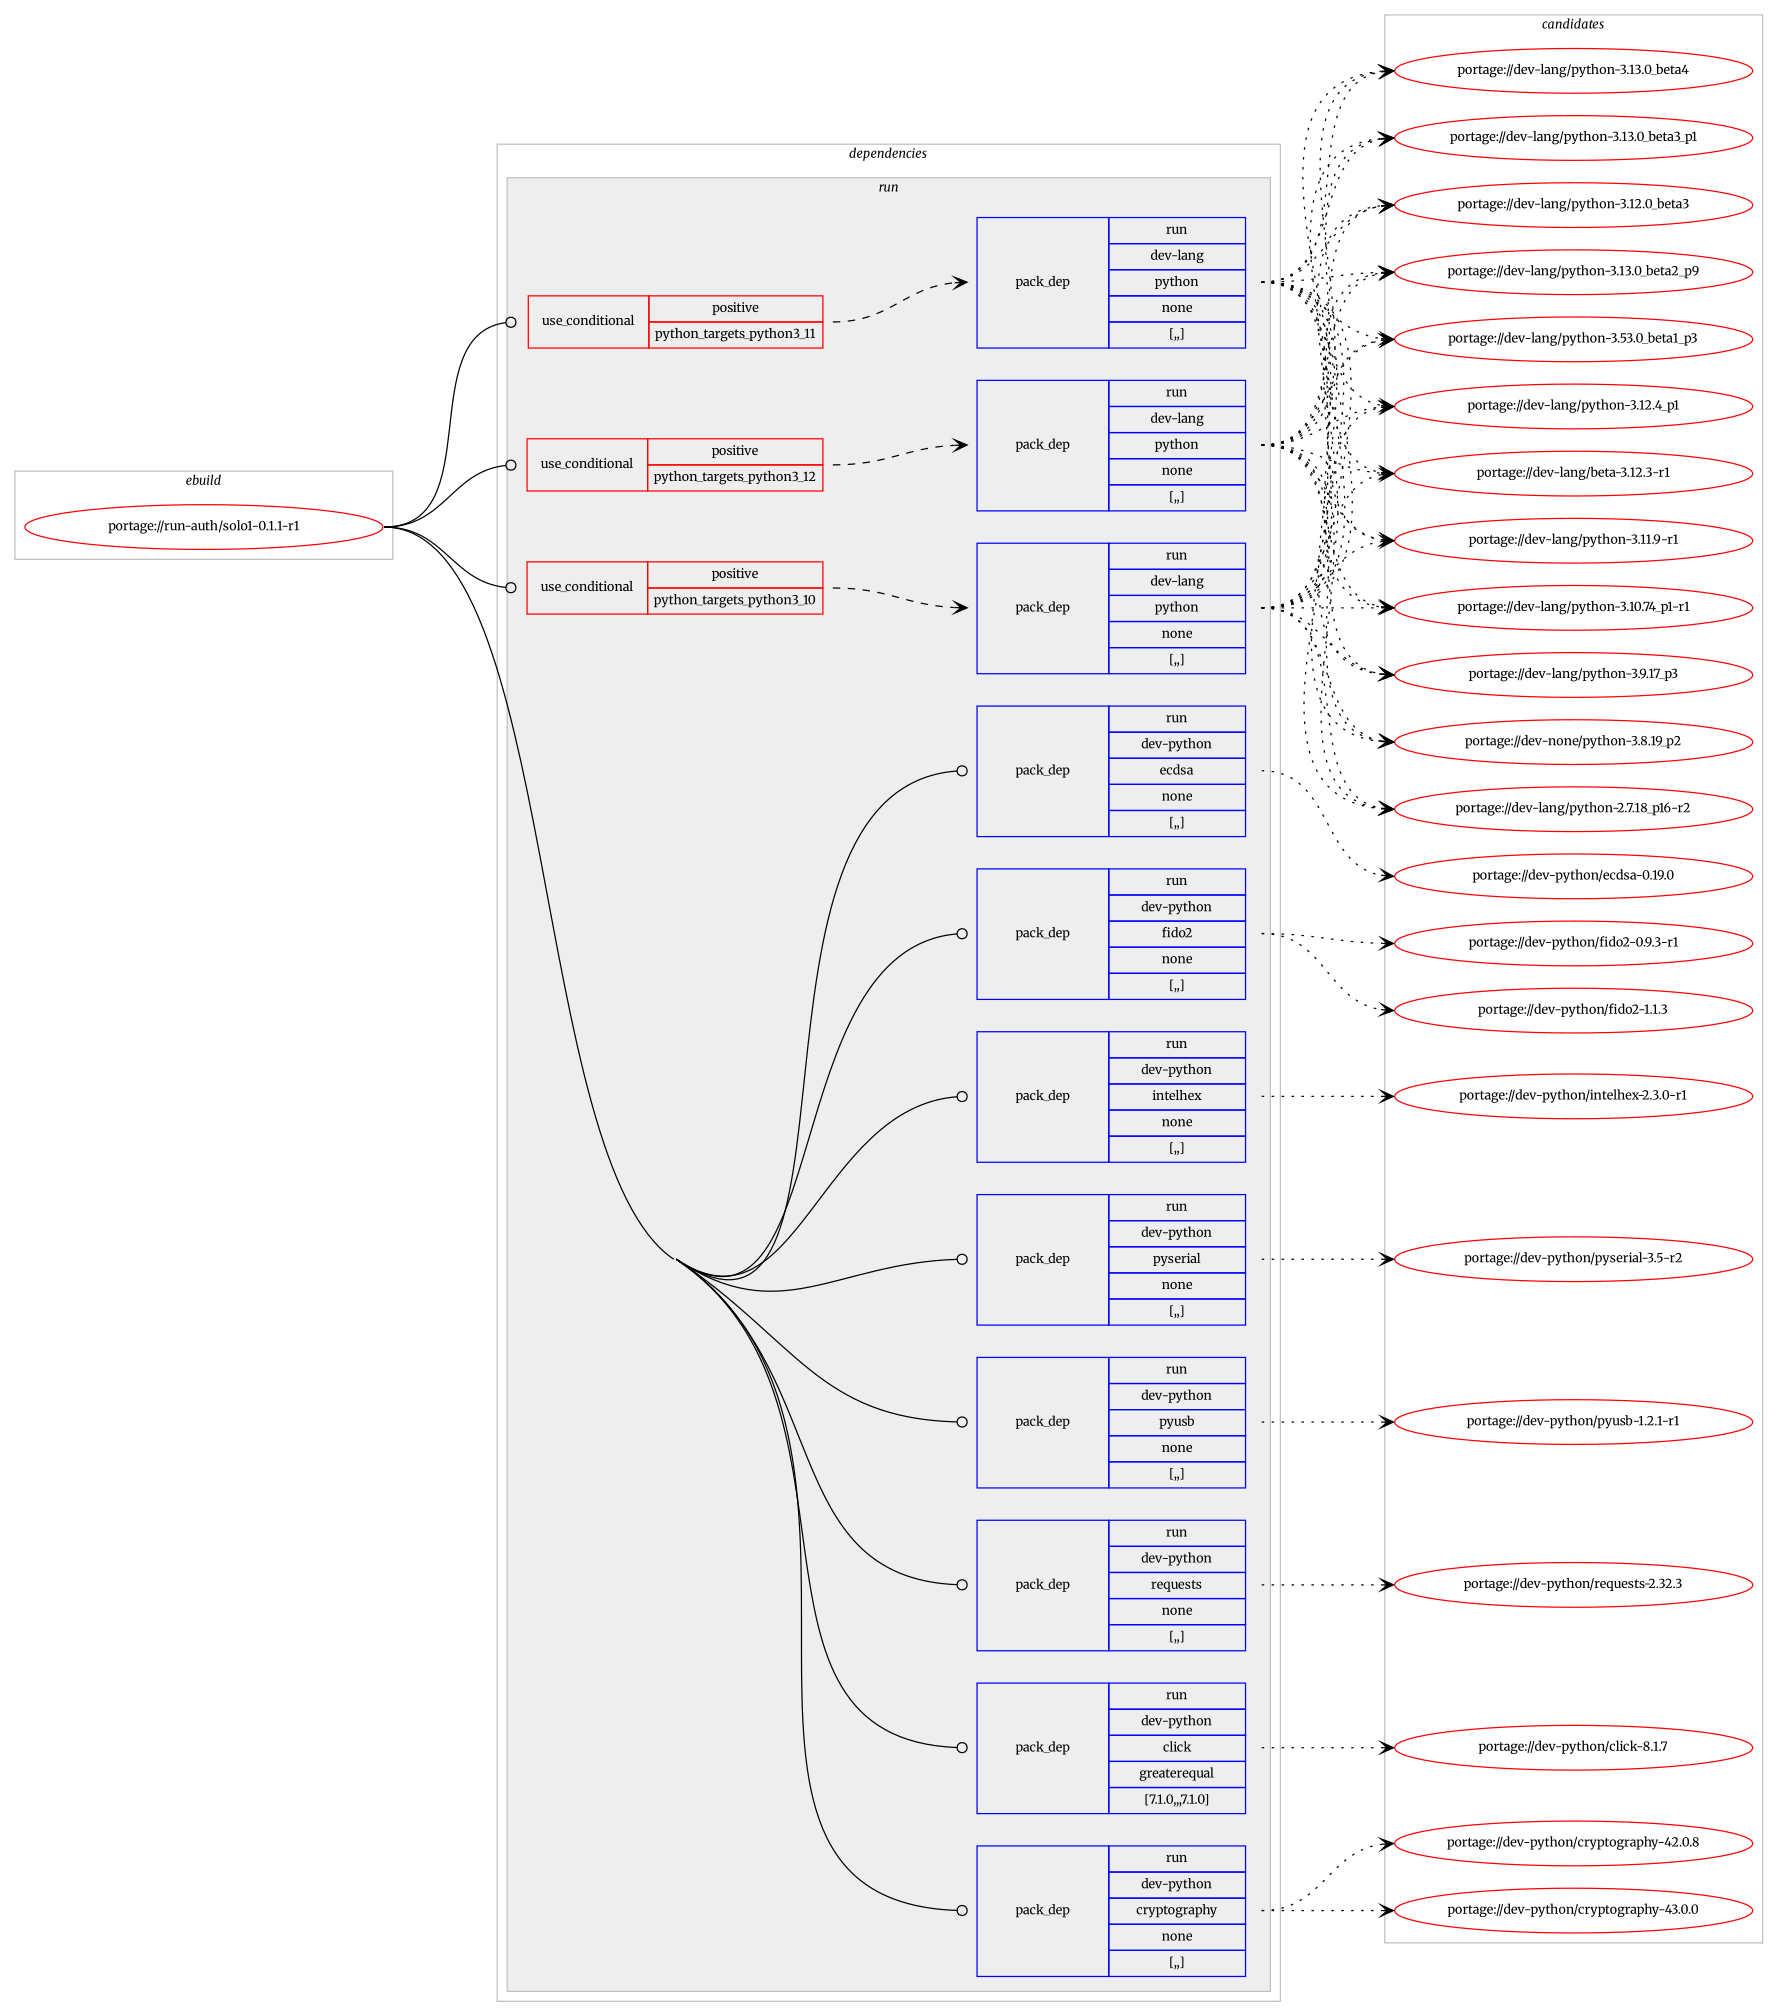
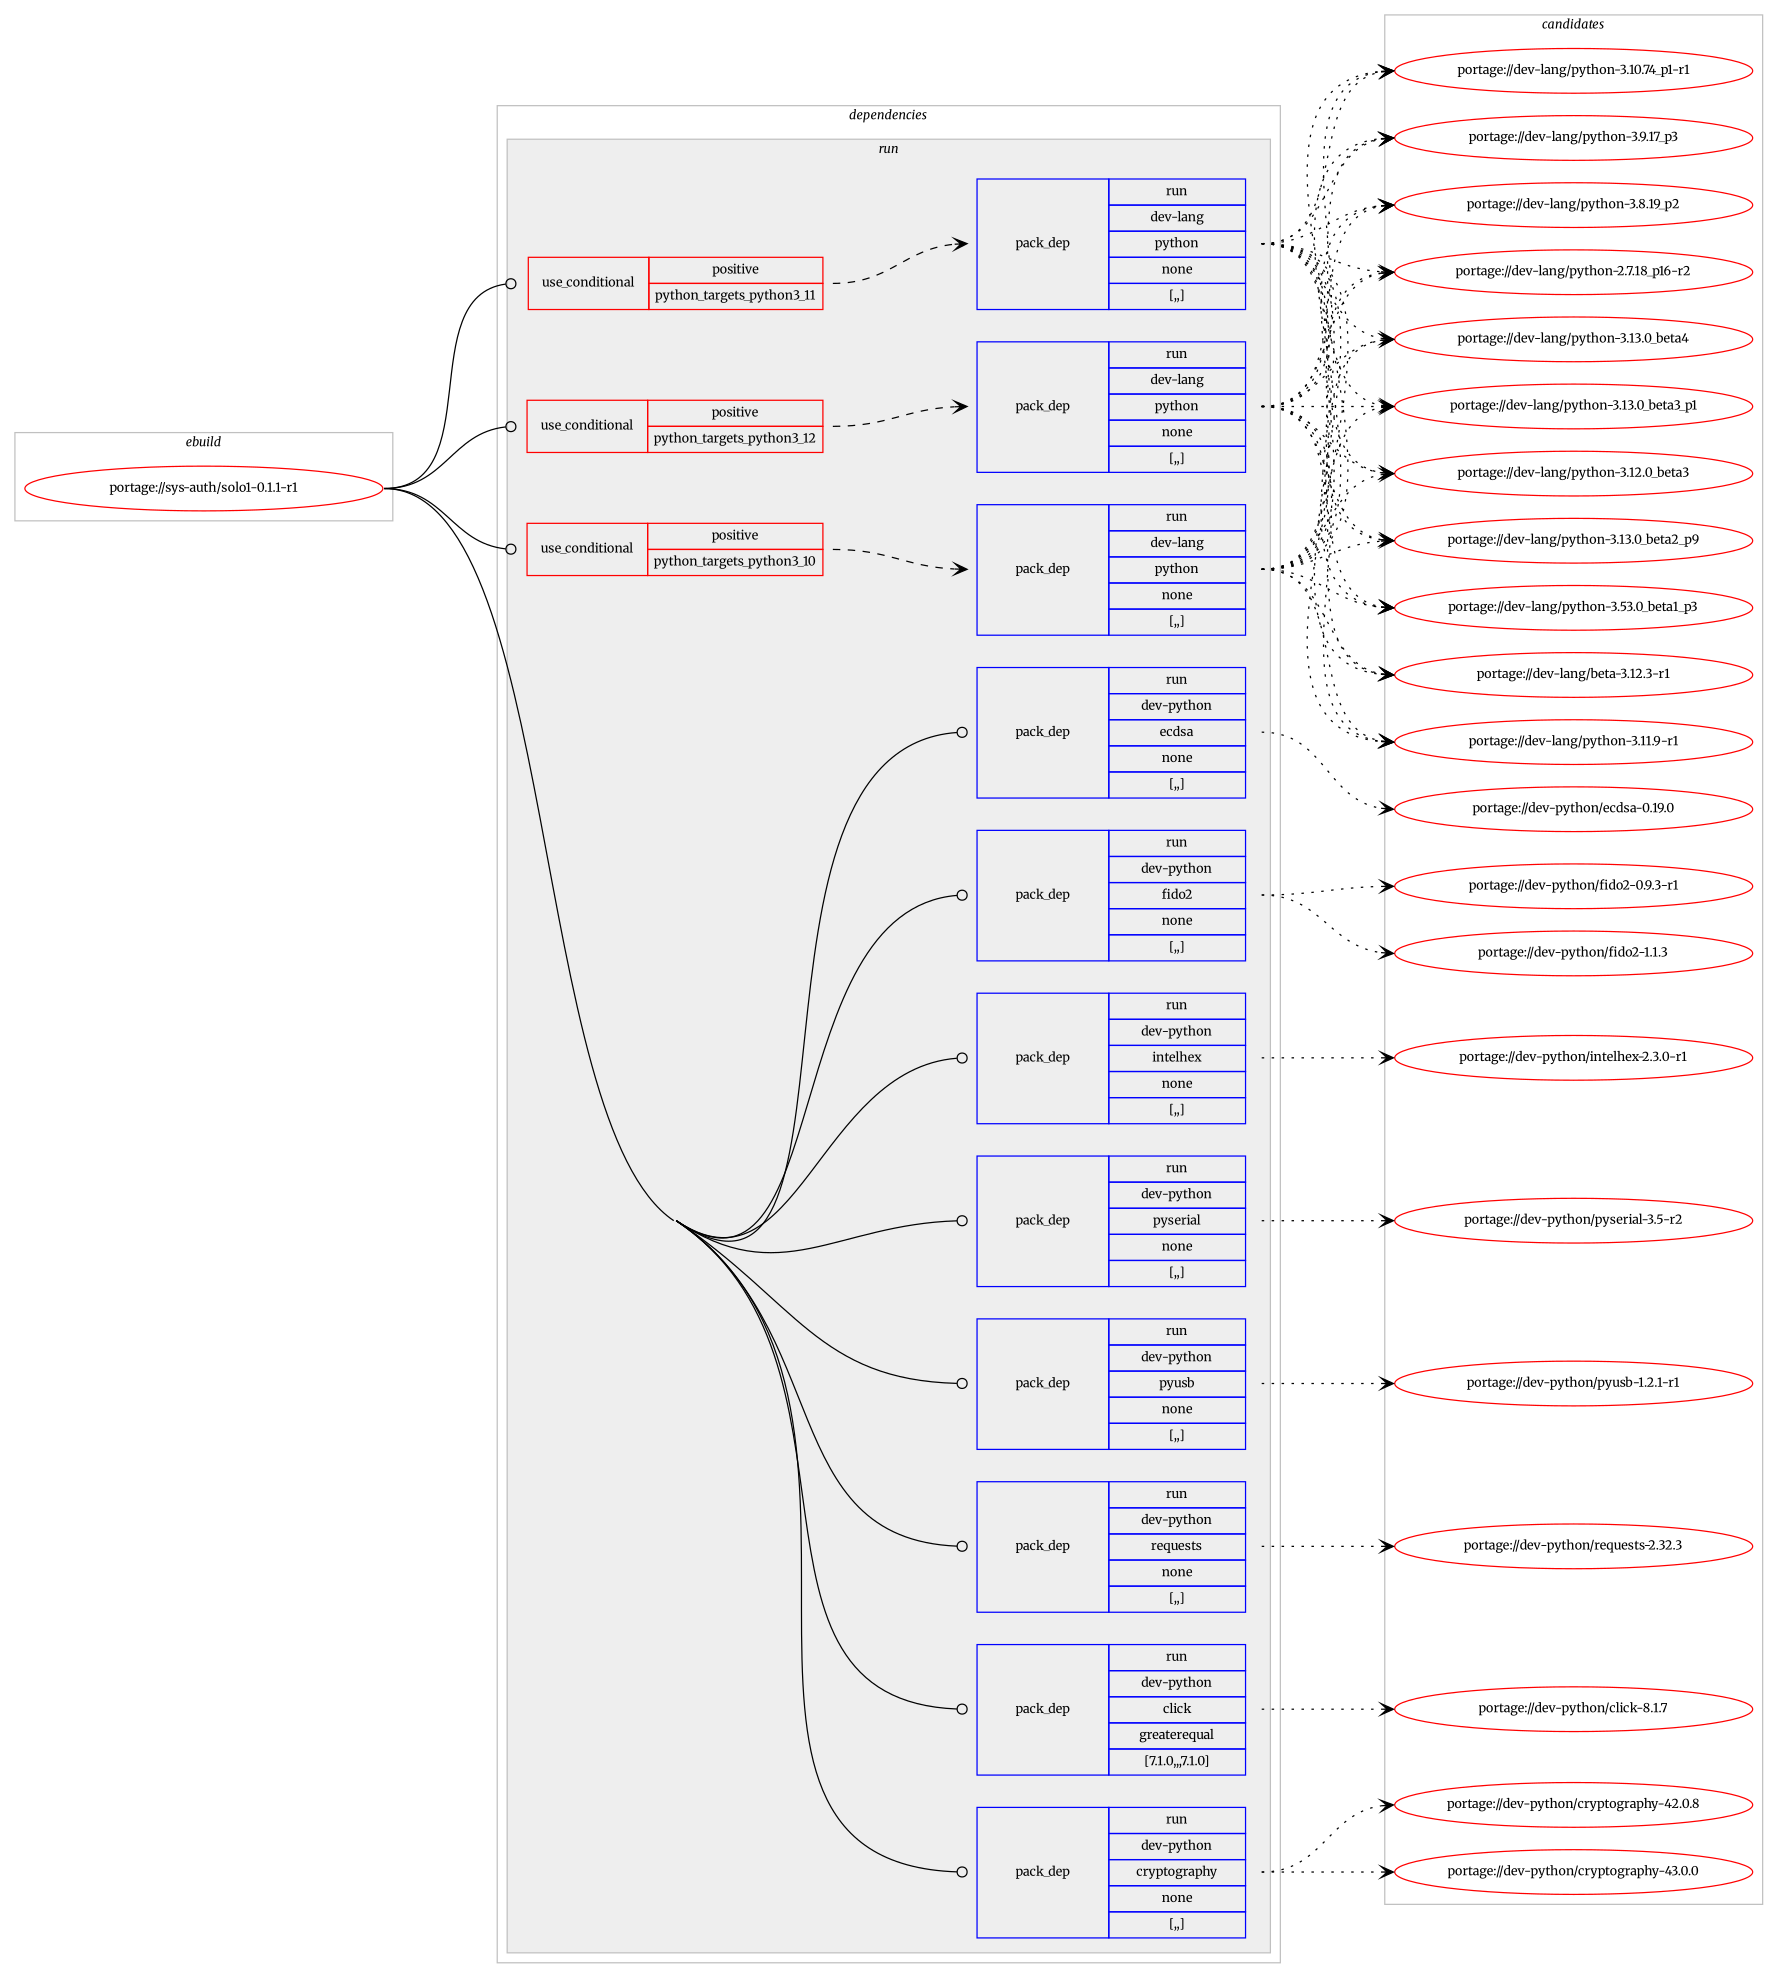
node "portage://dev-lang/python-3.12.4_p1": removed
node "portage://run-auth/solo1-0.1.1-r1": label "portage://run-auth/solo1-0.1.1-r1" -> "portage://sys-auth/solo1-0.1.1-r1"
node "portage://dev-none/python-3.8.19_p2": label "portage://dev-none/python-3.8.19_p2" -> "portage://dev-lang/python-3.8.19_p2"
